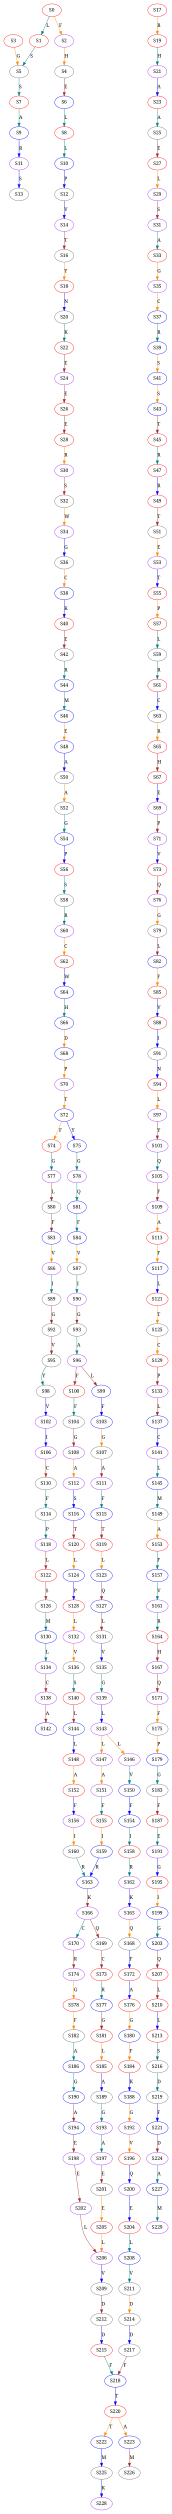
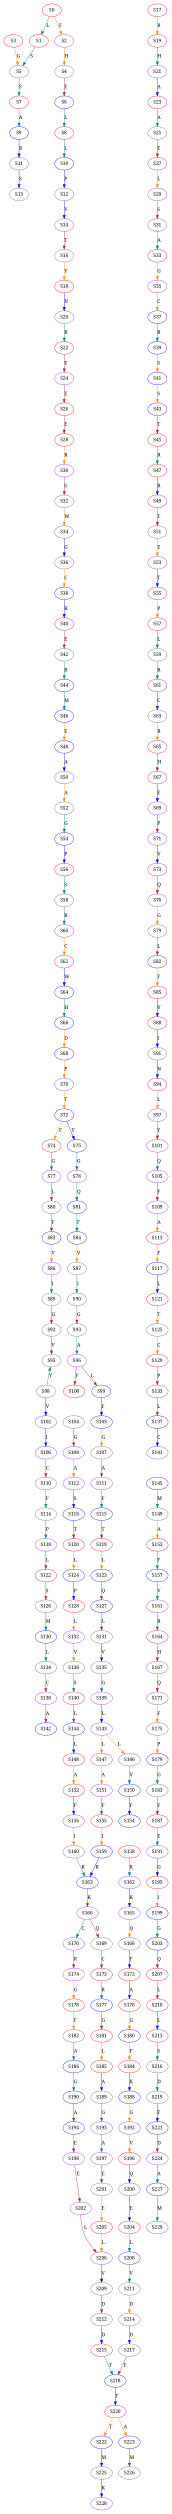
edge "S95" -> "S98": reversed
edge "S100" -> "S104": removed, label "F"
edge "S141" -> "S145": removed, label "L"
edge "S154" -> "S158": removed, label "I"
node "S578": label "S578" -> "S178"
